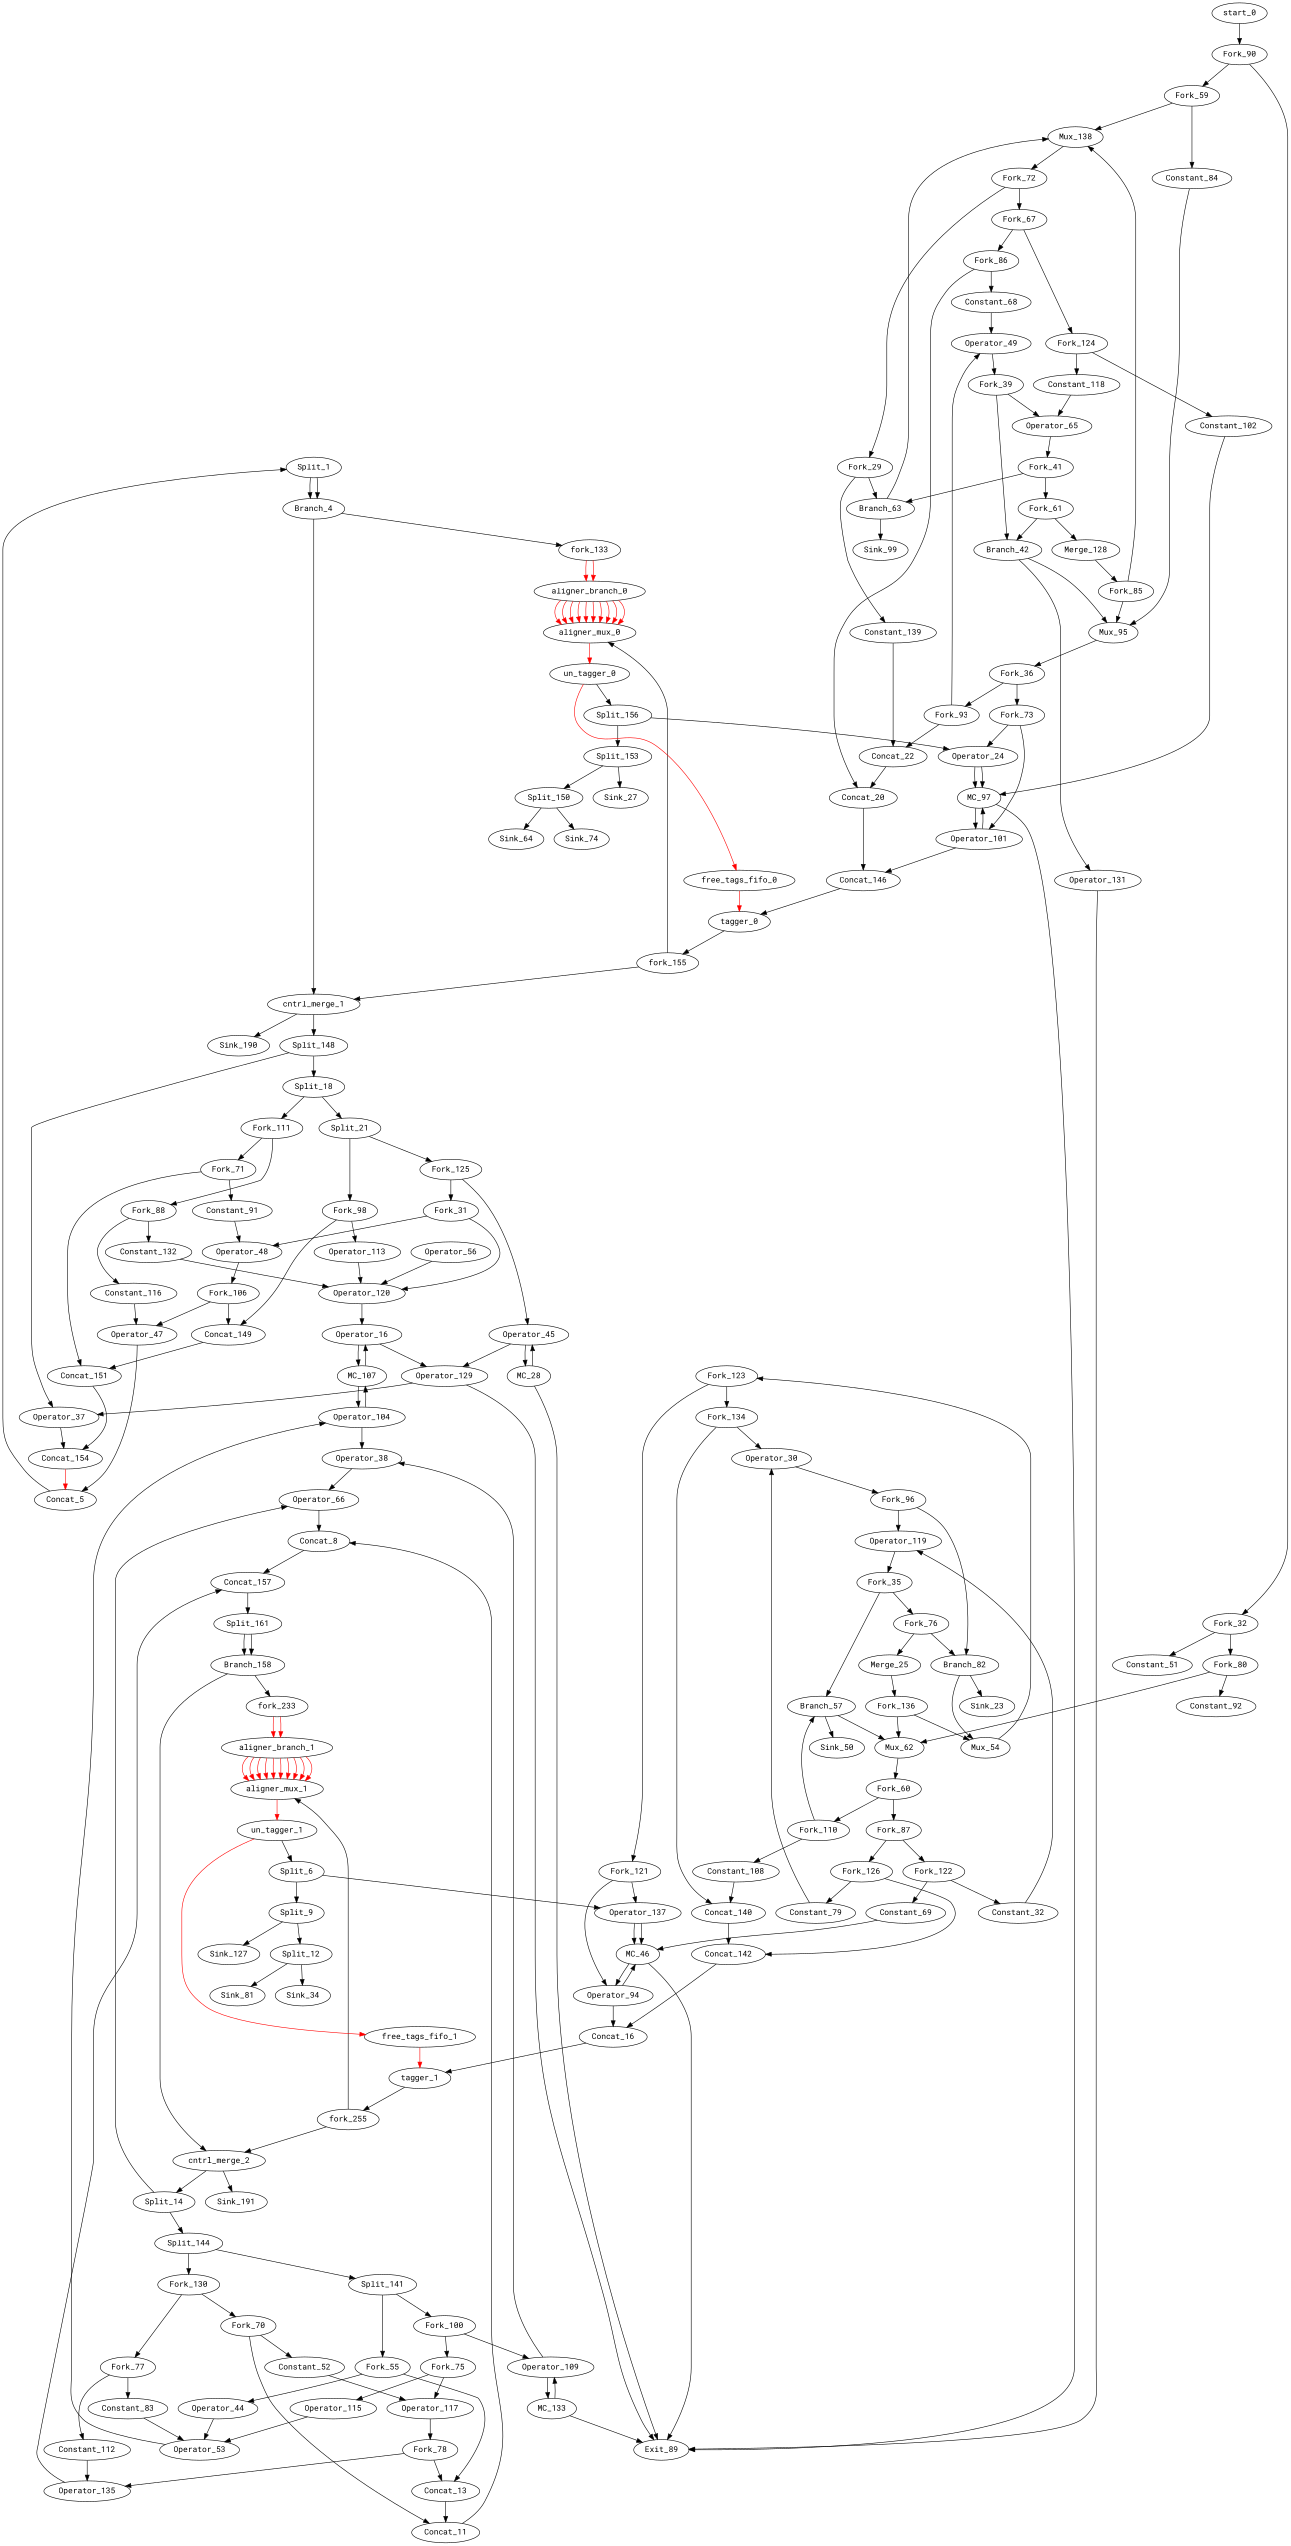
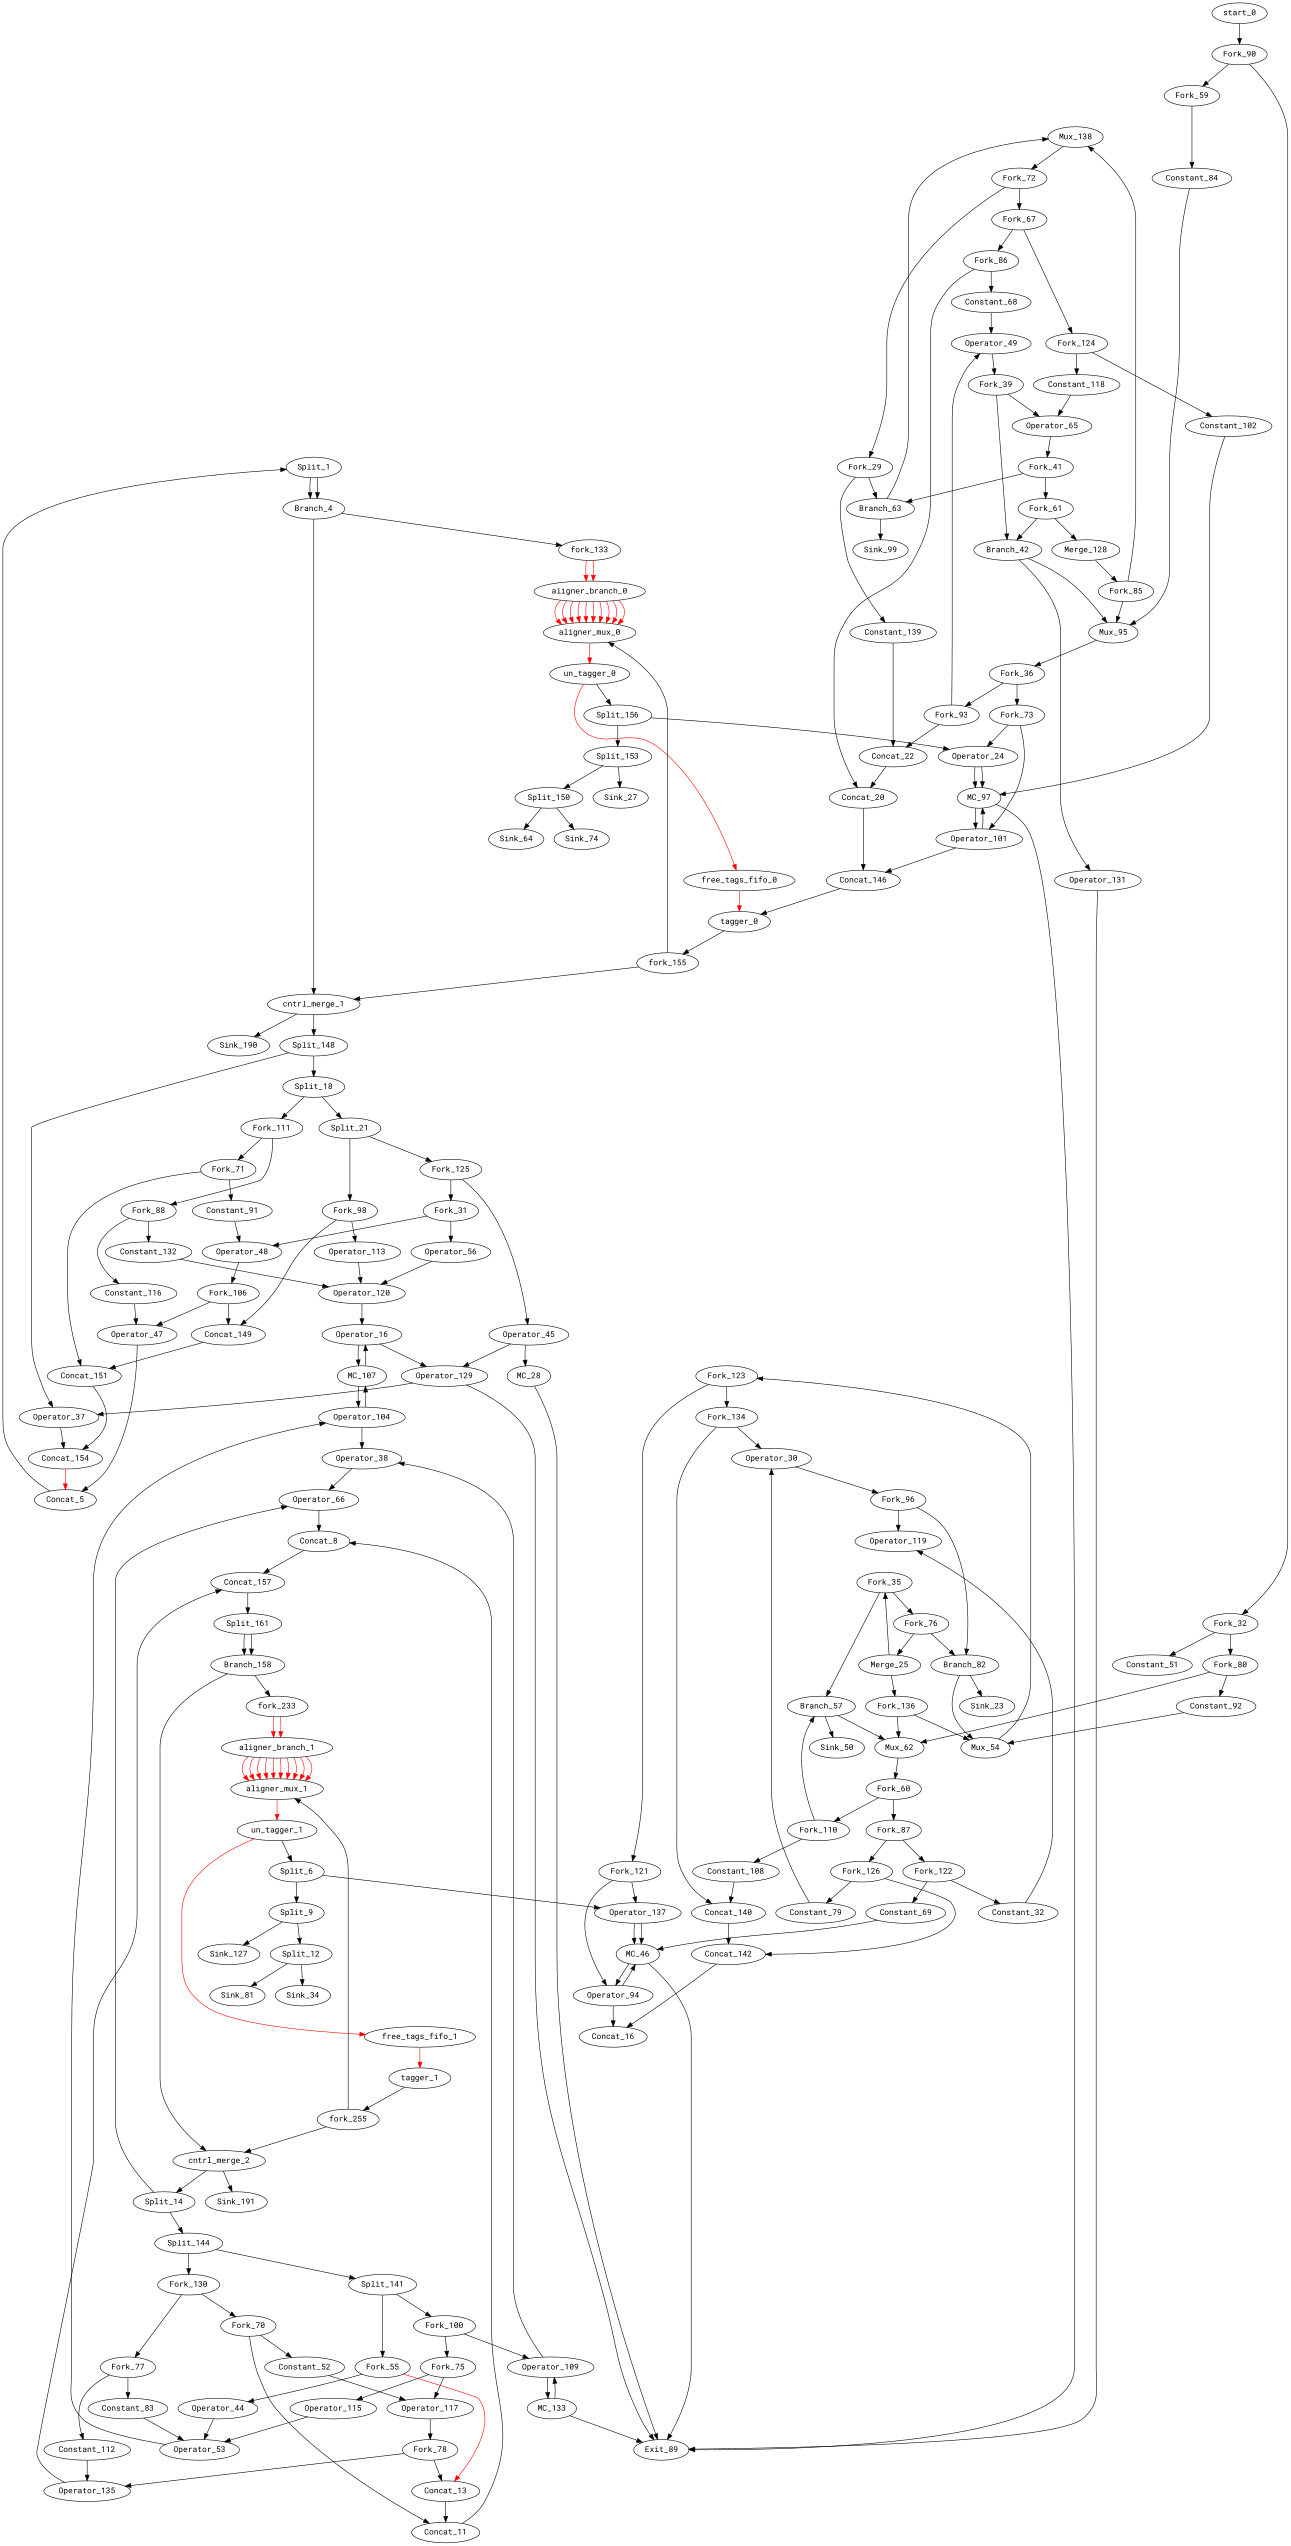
edge "Fork_59" -> "Mux_138": removed
edge "Fork_31" -> "Operator_120": now "Fork_31" -> "Operator_56"
edge "MC_28" -> "Operator_45": removed
edge "Operator_119" -> "Fork_35": now "Merge_25" -> "Fork_35"
edge "Constant_92" -> "Mux_54": added
edge "Concat_16" -> "tagger_1": removed
edge "Fork_55" -> "Concat_13": color black -> red
